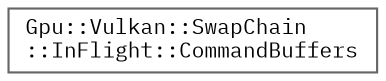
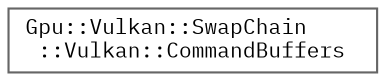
node "Gpu::Vulkan::SwapChain ::InFlight::CommandBuffers": label "Gpu::Vulkan::SwapChain ::InFlight::CommandBuffers" -> "Gpu::Vulkan::SwapChain ::Vulkan::CommandBuffers"
